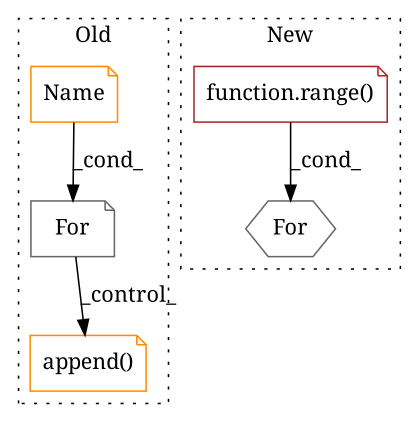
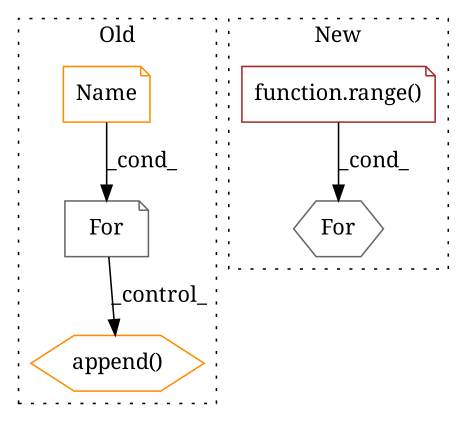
node "append()": shape note -> hexagon
